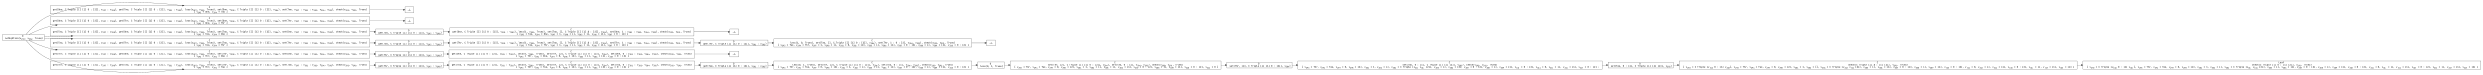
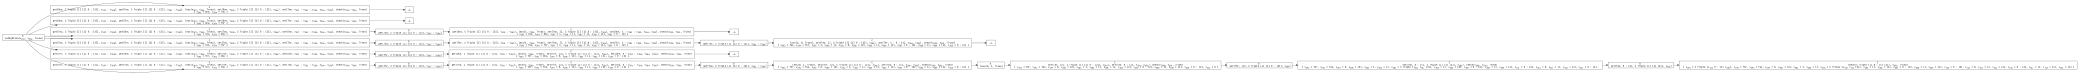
node "Leaf": removed
